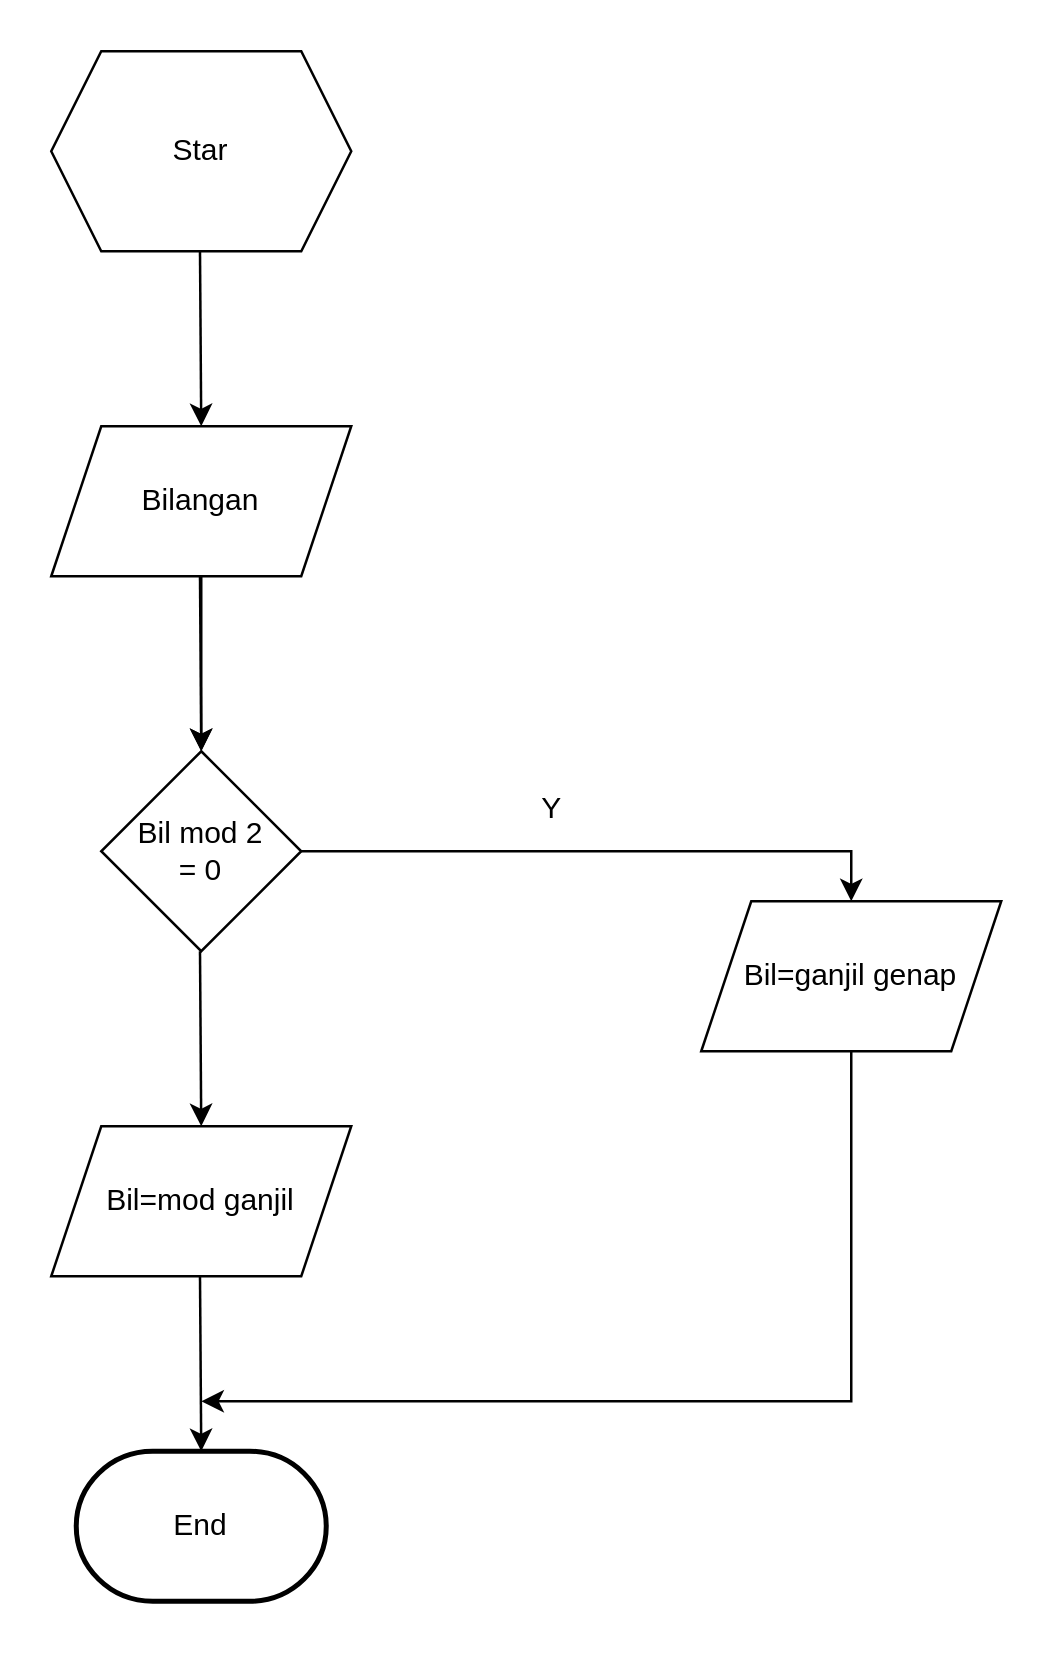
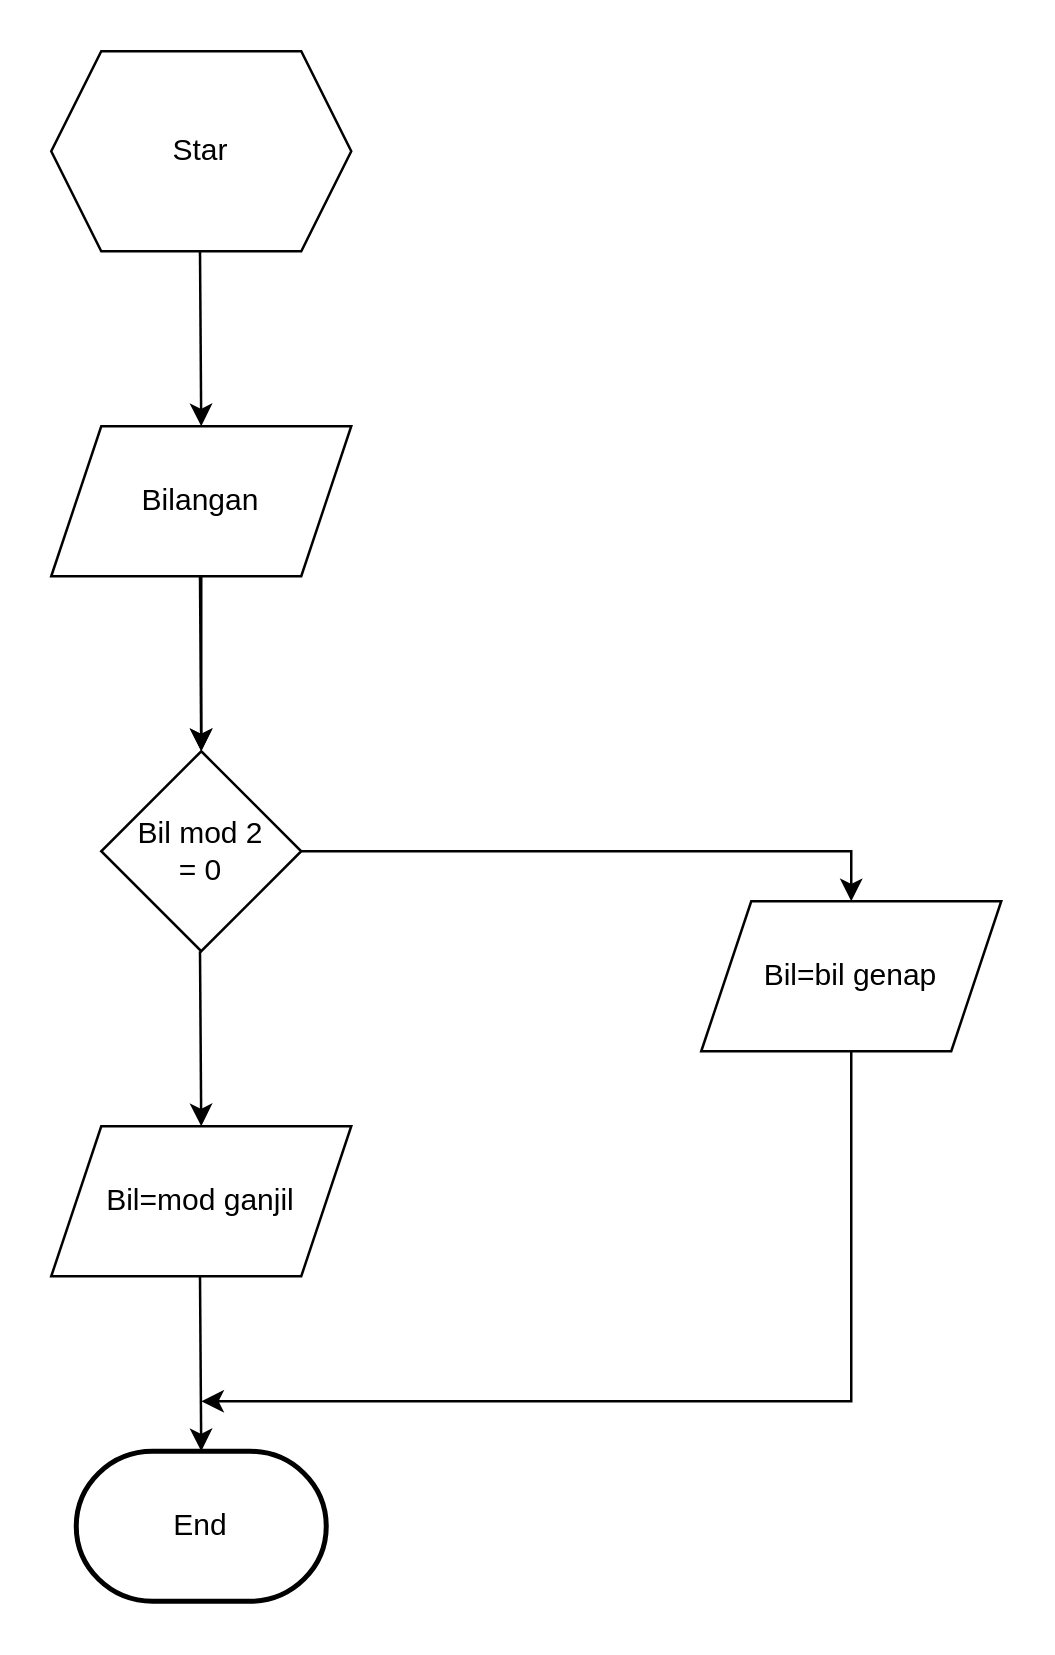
node "Y": removed
node "Bil=ganjil genap": label "Bil=ganjil genap" -> "Bil=bil genap"
